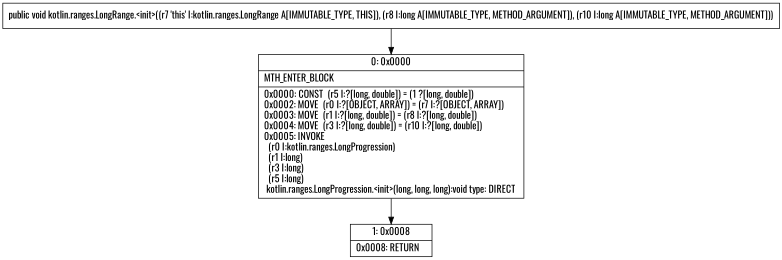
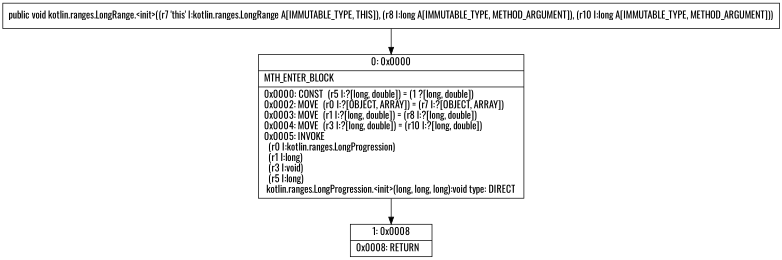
node "0: 0x0000": text "(r3 I:long)" -> "(r3 I:void)"
